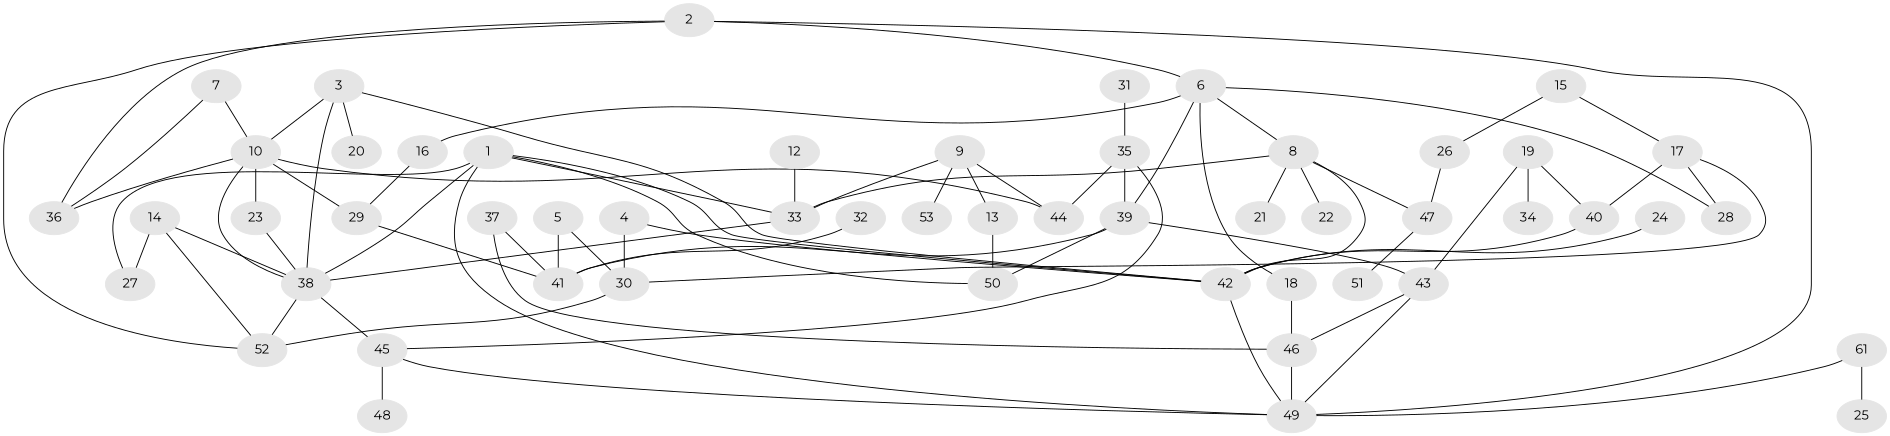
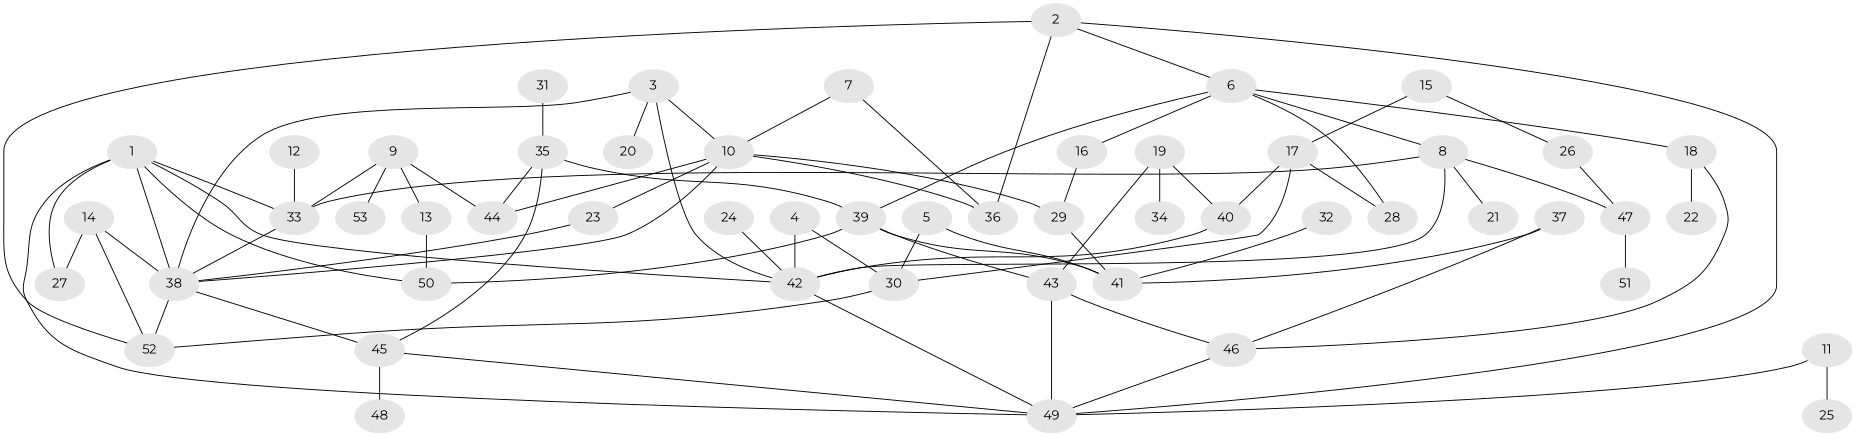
edge "8" -- "22": now "18" -- "22"
node "61": label "61" -> "11"
